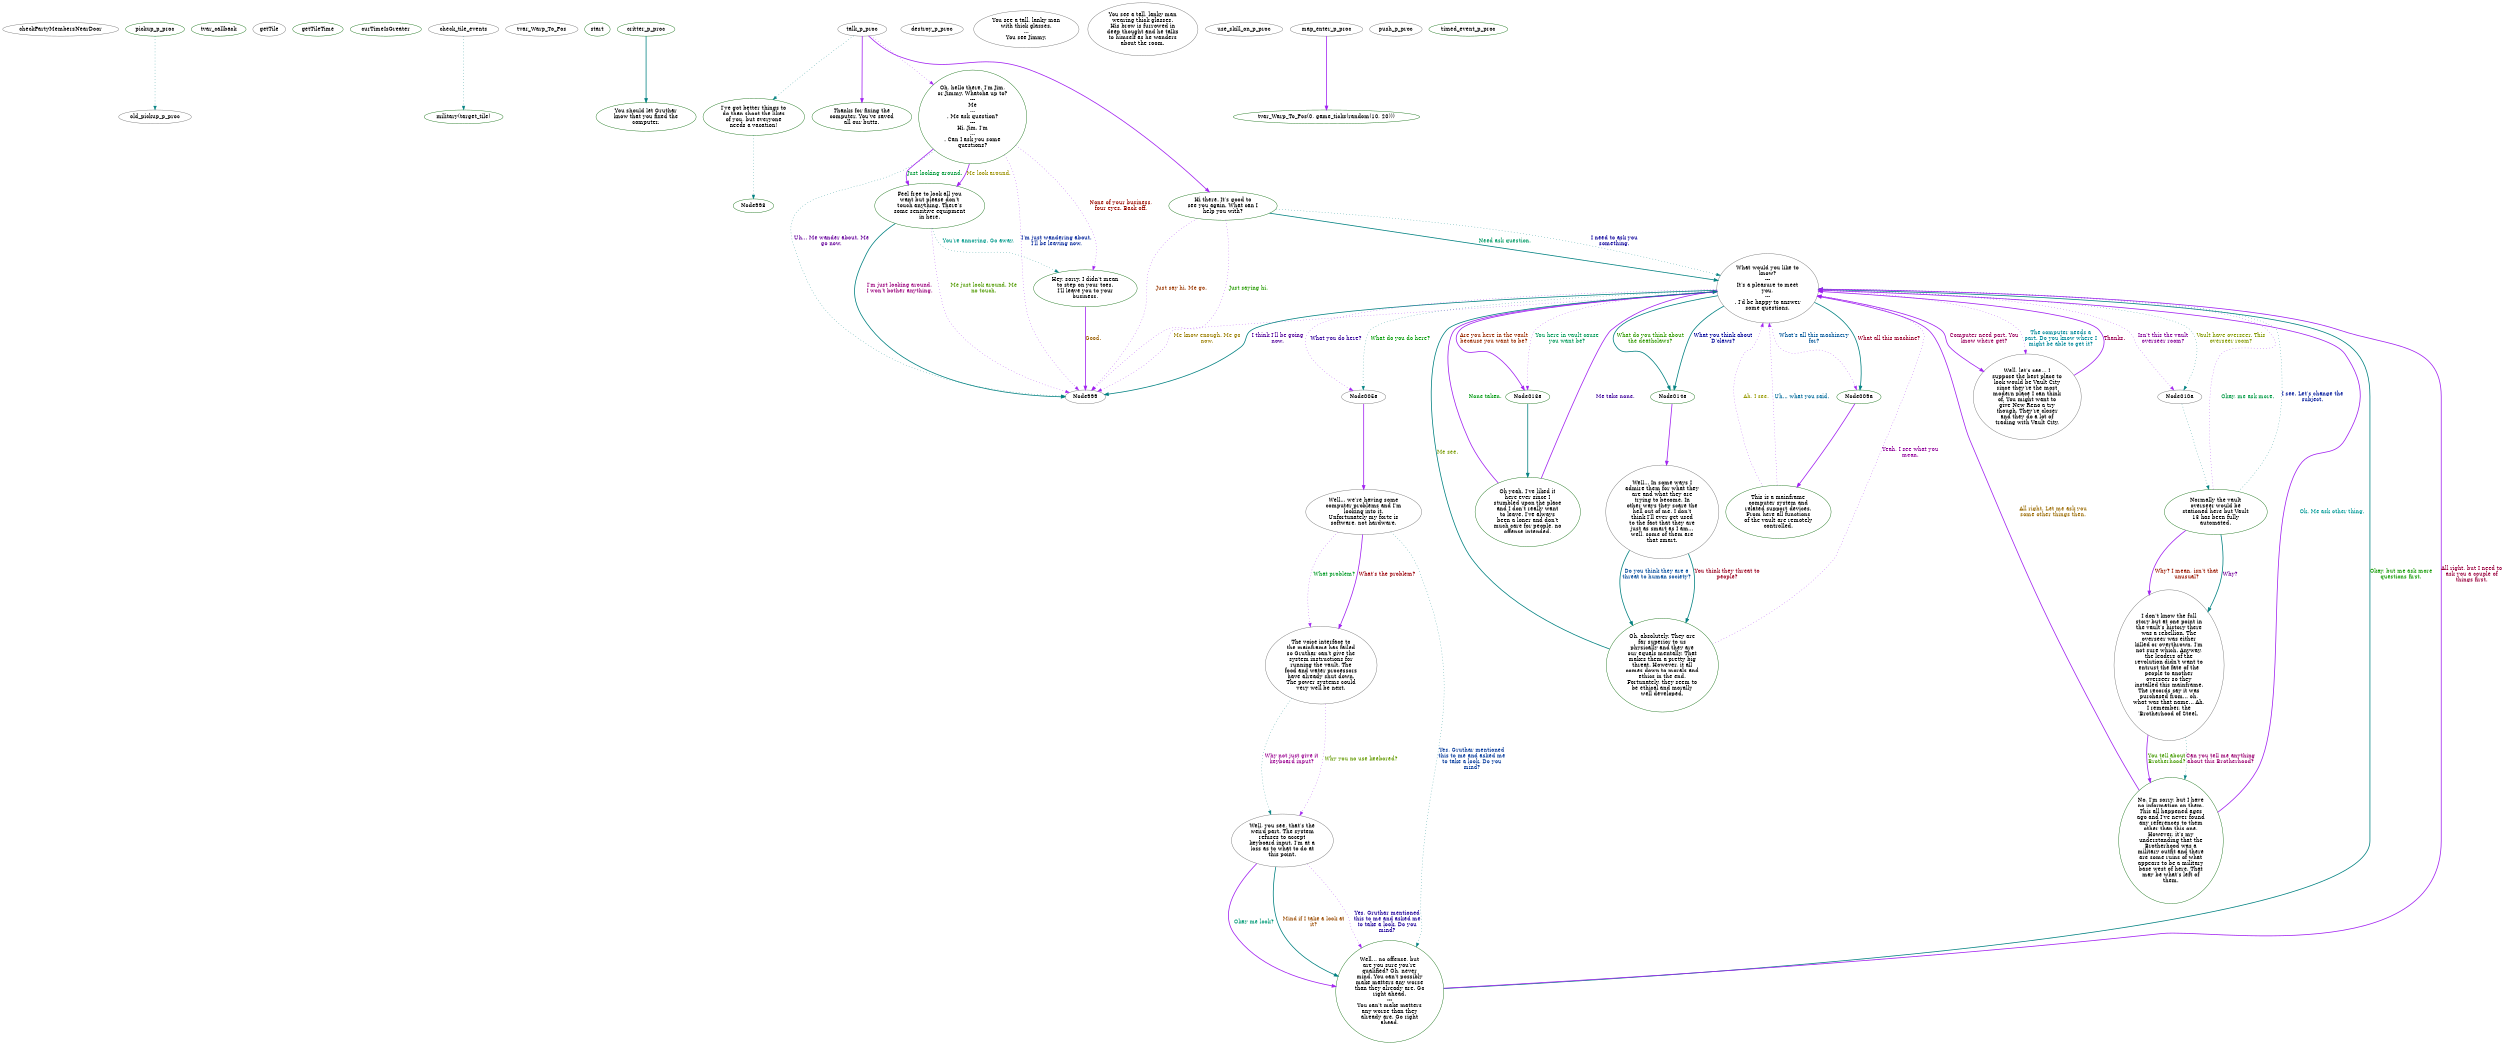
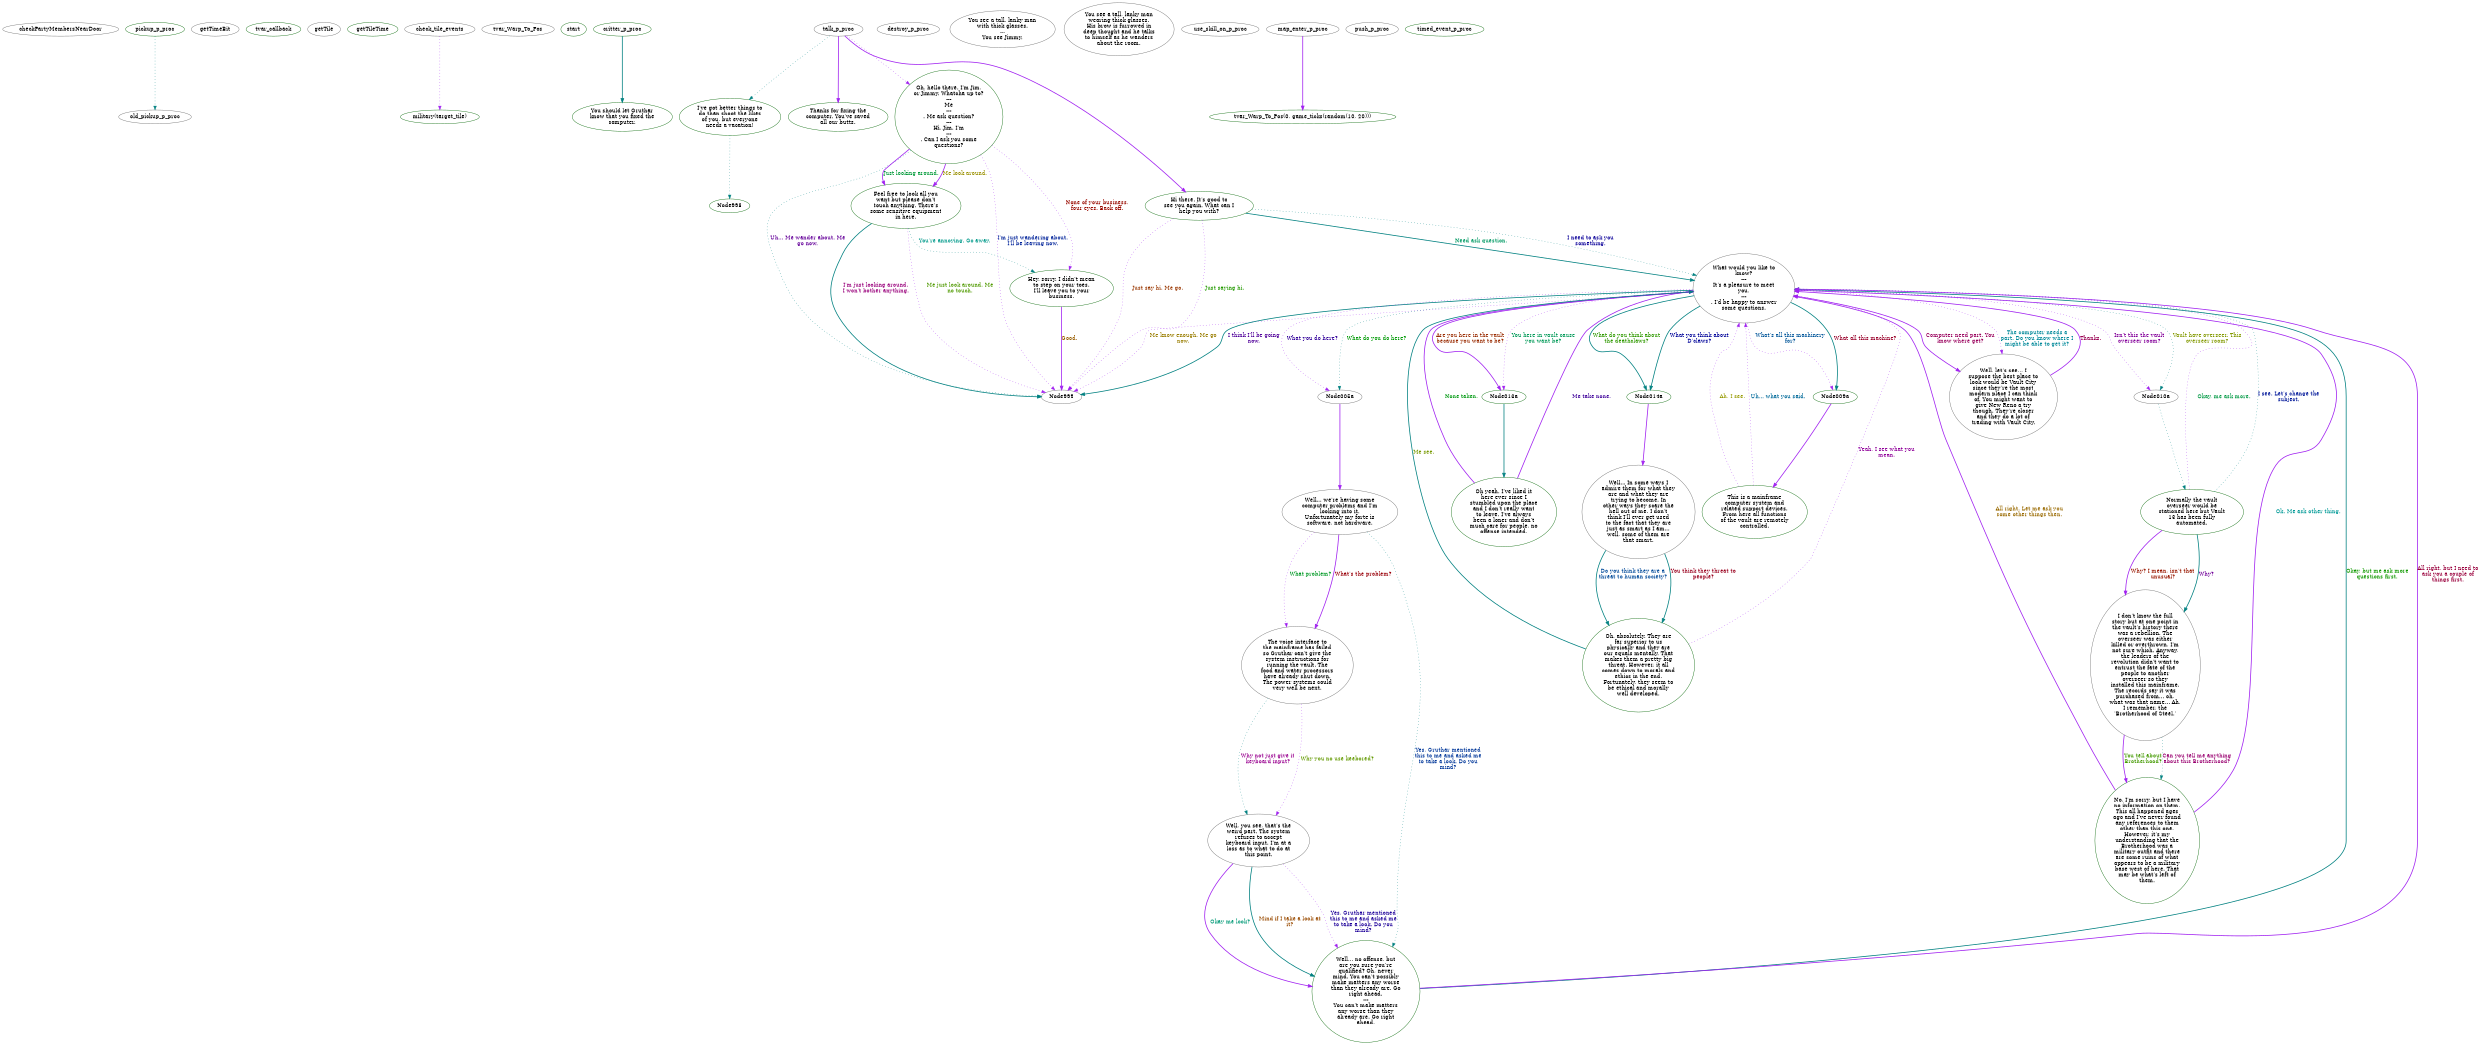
node "getTimeBit": added
node "curTimeIsGreater": removed
edge "check_tile_events" -> "military(target_tile)": color teal -> purple
